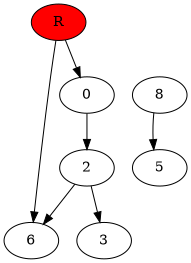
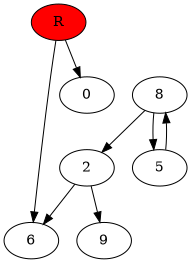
edge "0" -> "2": now "8" -> "2"
edge "5" -> "8": added
node "3": label "3" -> "9"
